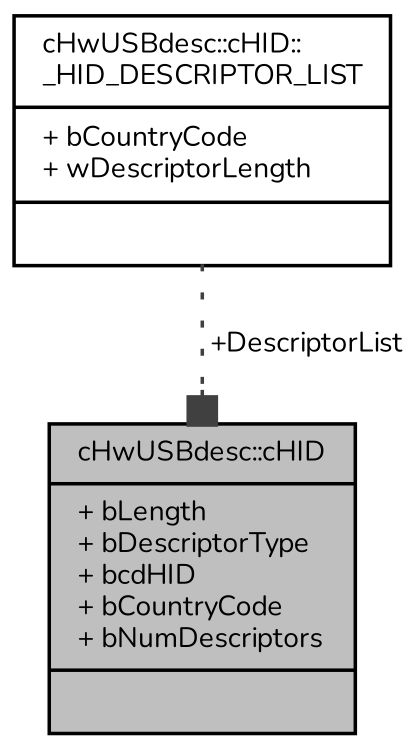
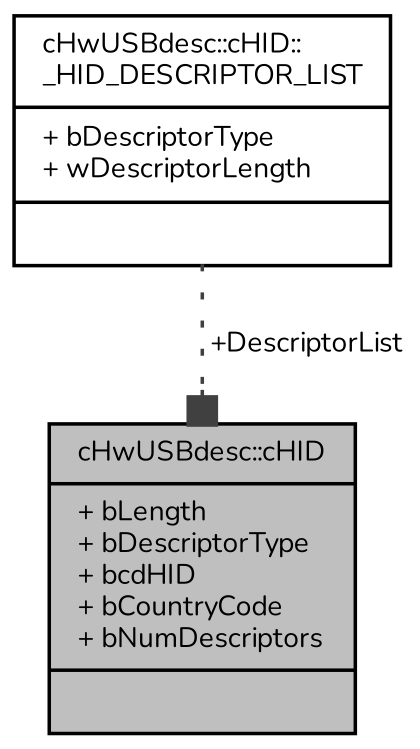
node "cHwUSBdesc::cHID::": text "+ bCountryCode" -> "+ bDescriptorType"
